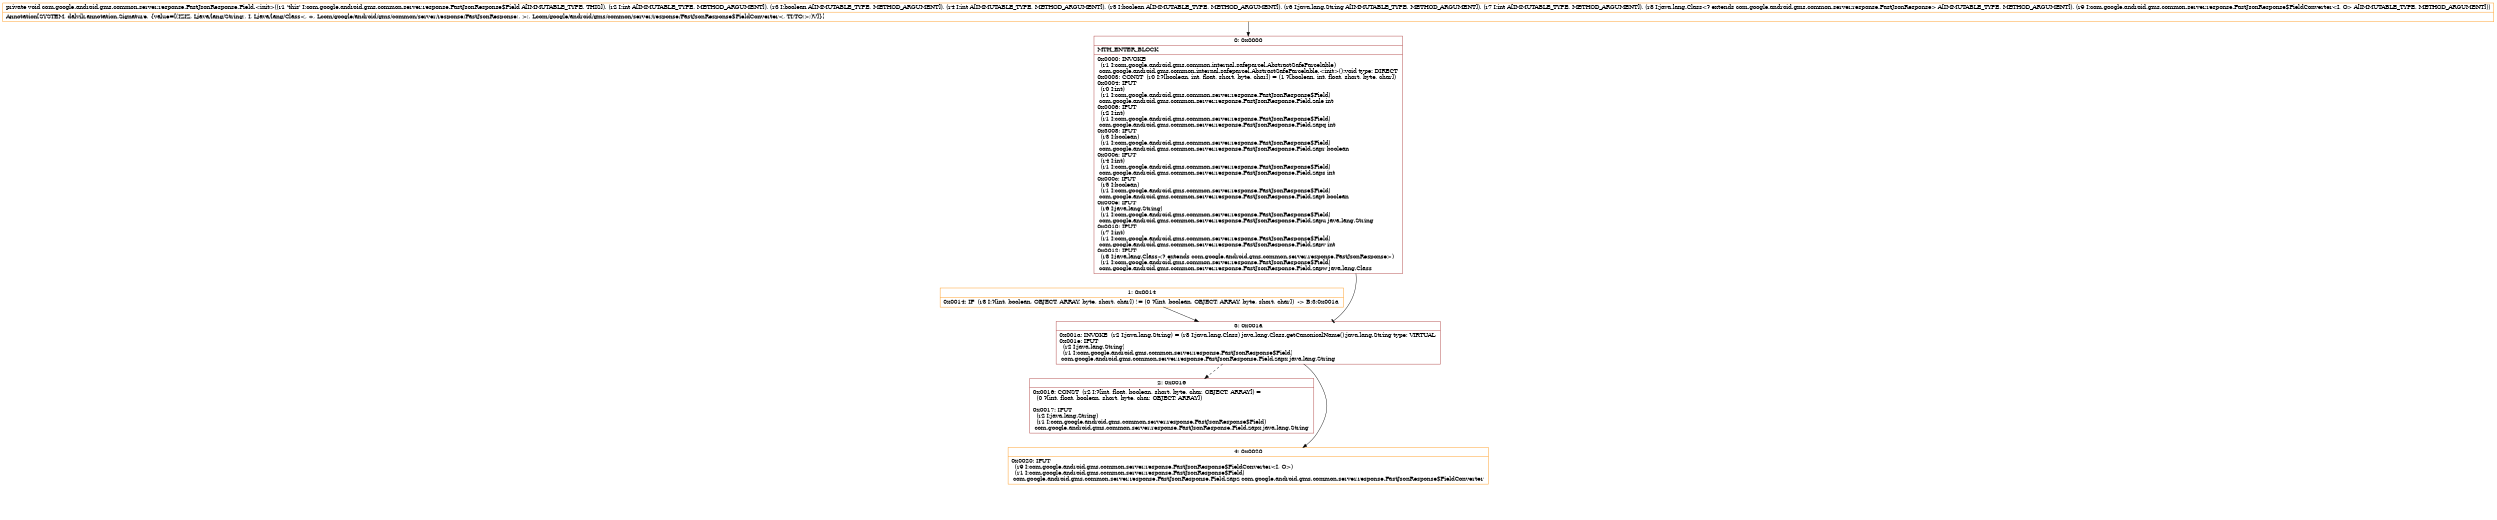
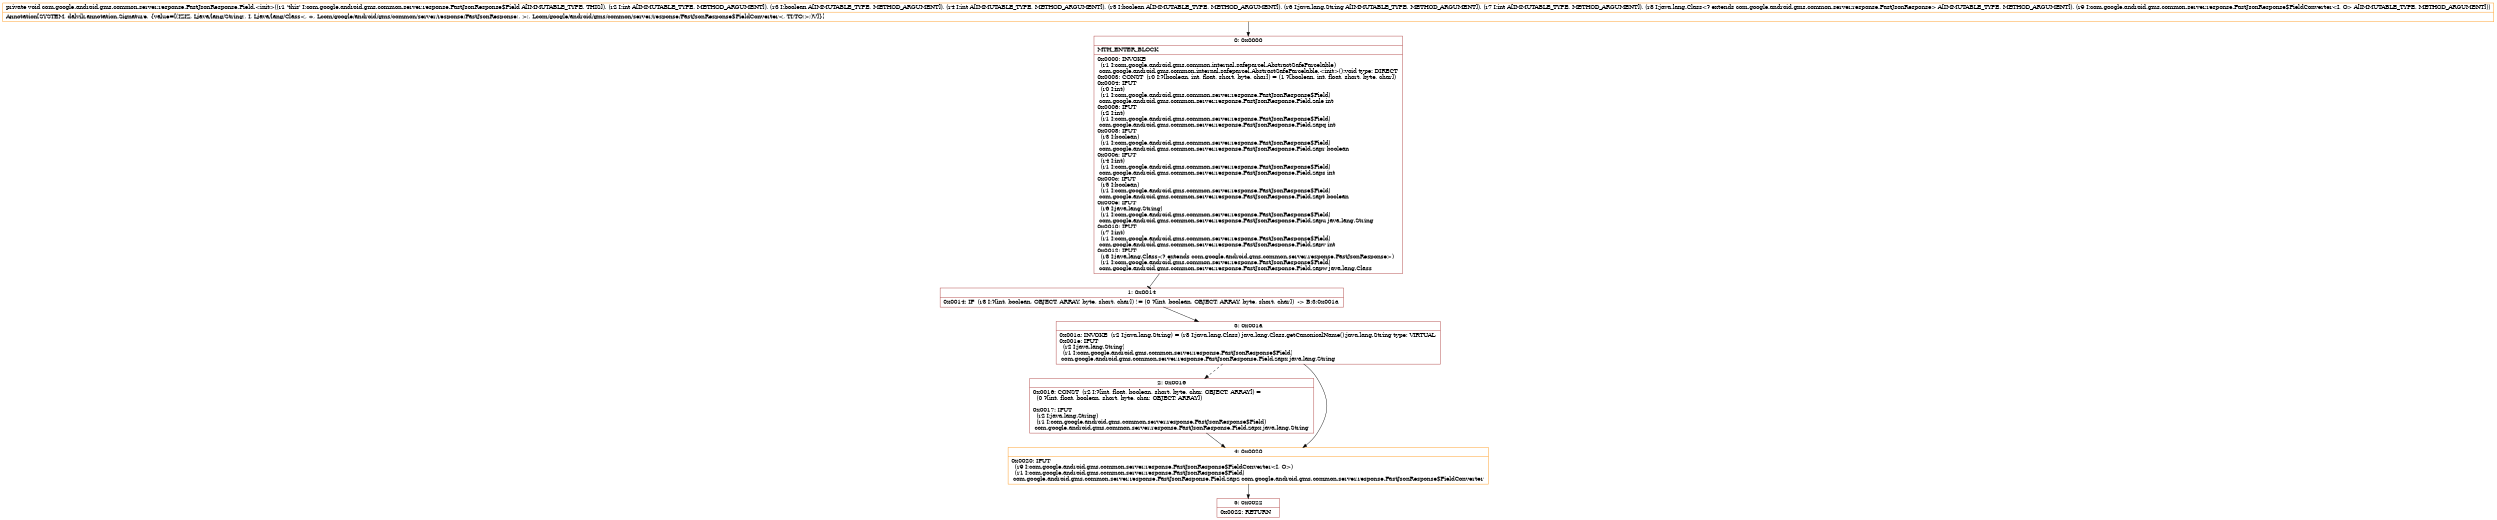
node "0: 0x0000": text "0x3008: IPUT" -> "0x0008: IPUT"
node "1: 0x0014": color darkorange -> brown
edge "0: 0x0000" -> "3: 0x001a": now "0: 0x0000" -> "1: 0x0014"
edge "2: 0x0016" -> "4: 0x0020": added
node "5: 0x0022": added
